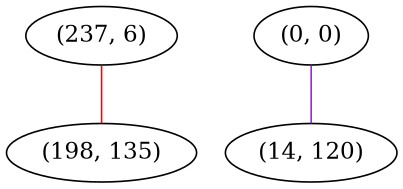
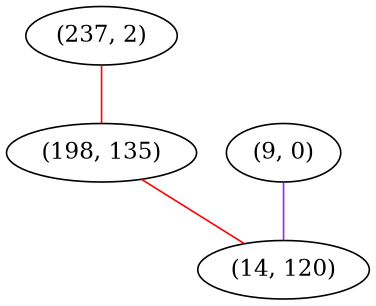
node "(237, 6)": label "(237, 6)" -> "(237, 2)"
node "(0, 0)": label "(0, 0)" -> "(9, 0)"
edge "(198, 135)" -- "(14, 120)": added
